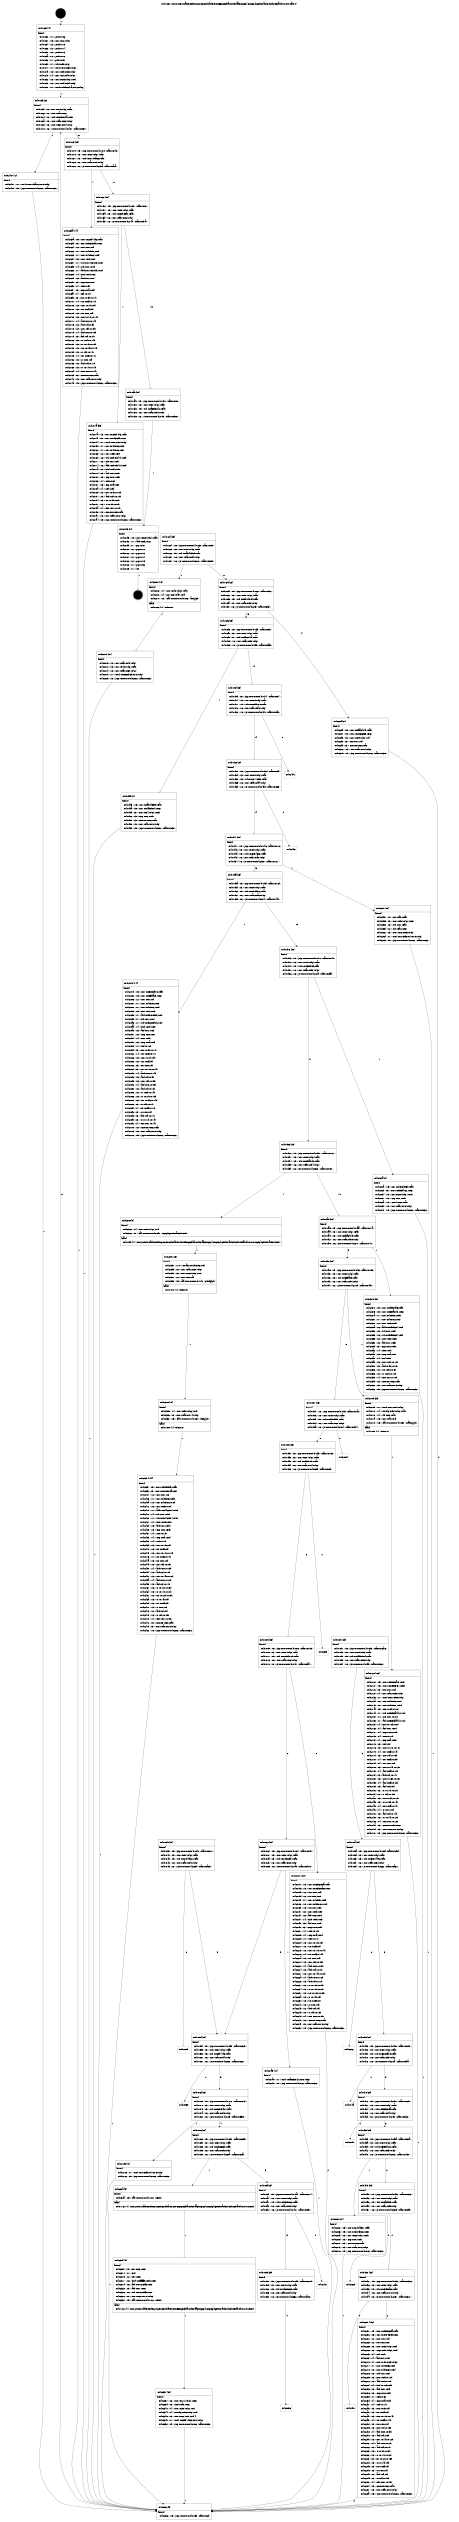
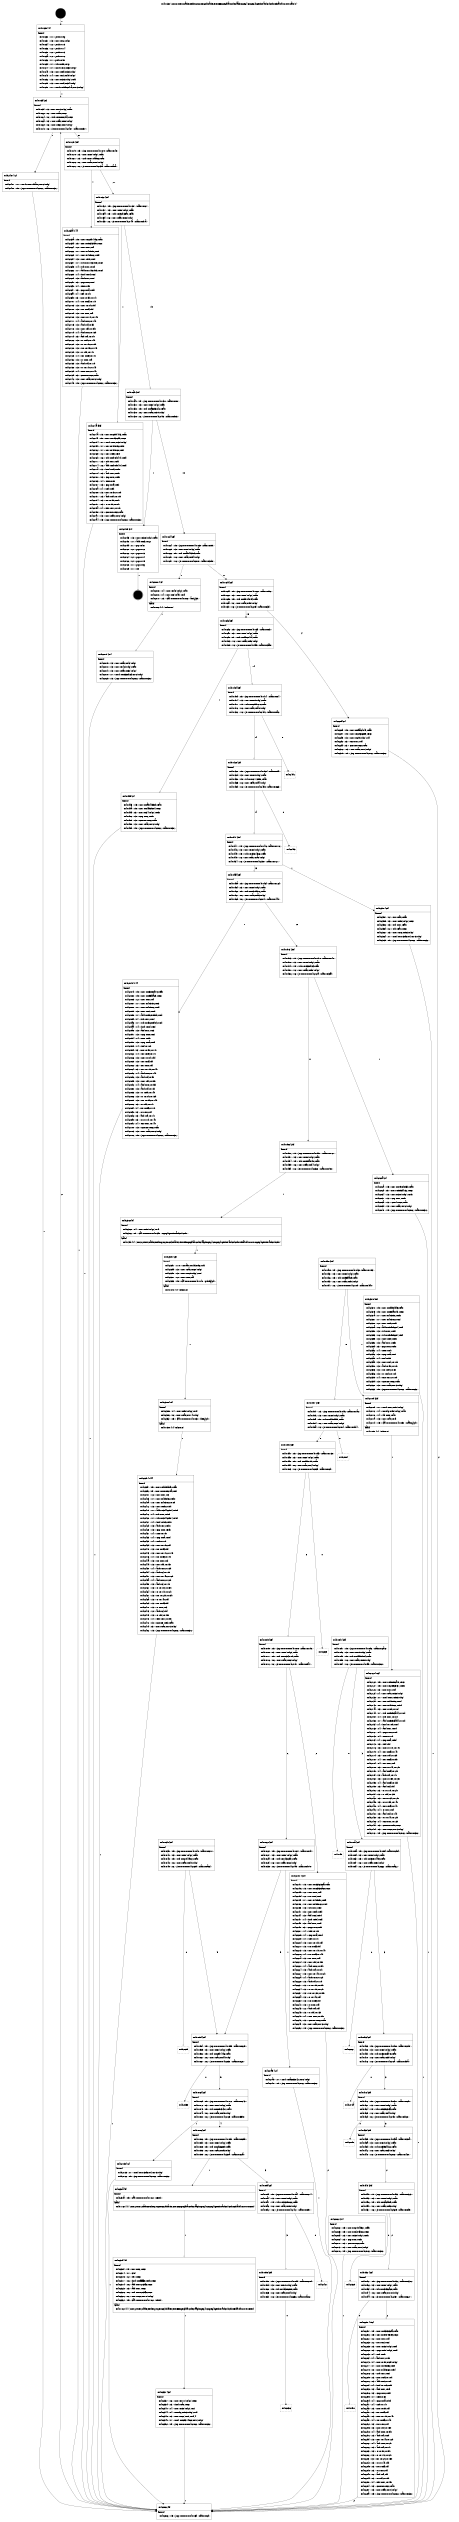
edge "0x401cab [25]" -> "0x401cc4 [25]": added, label "18"
node "0x401da5 [25]": removed
node "0x401ff0": added
edge "0x401f35 [25]" -> "0x402060 [27]": removed, label "1"
